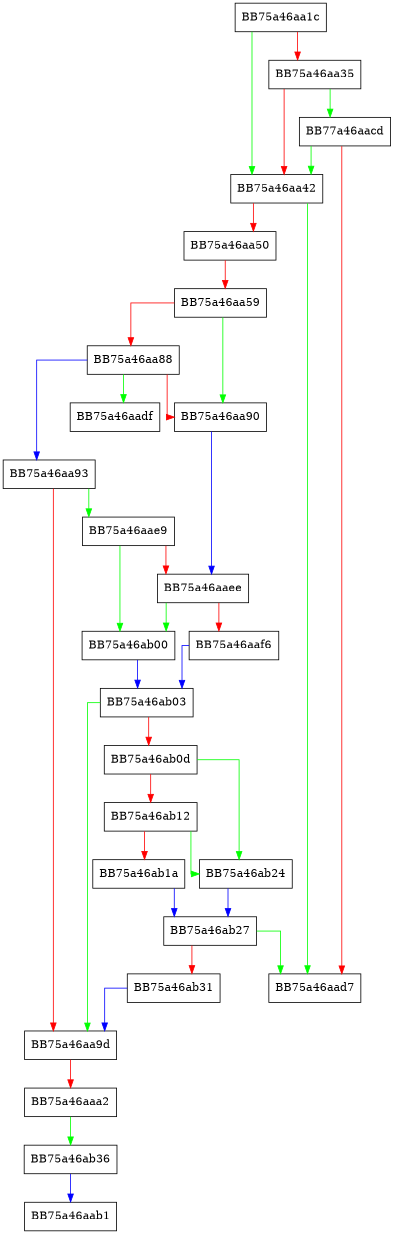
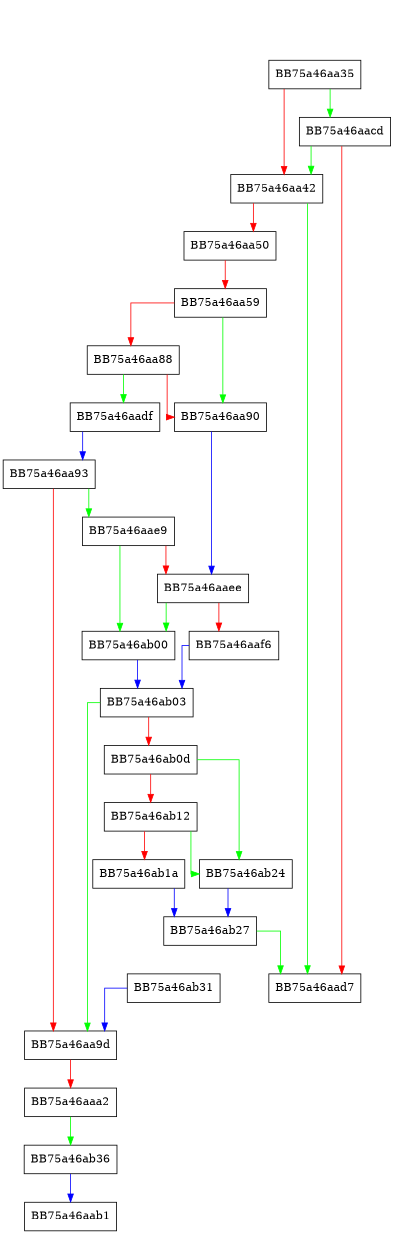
node "BB75a46aa1c": removed
node "BB77a46aacd": label "BB77a46aacd" -> "BB75a46aacd"
edge "BB75a46aa88" -> "BB75a46aa93": now "BB75a46aadf" -> "BB75a46aa93"
edge "BB75a46ab27" -> "BB75a46ab31": removed
